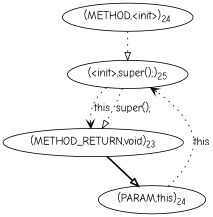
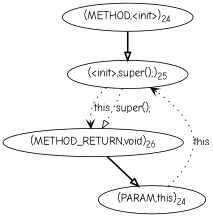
edge "(METHOD,<init>)" -> "(<init>,super();)": style dotted -> bold
node "(METHOD_RETURN,void)": text "23" -> "26"
